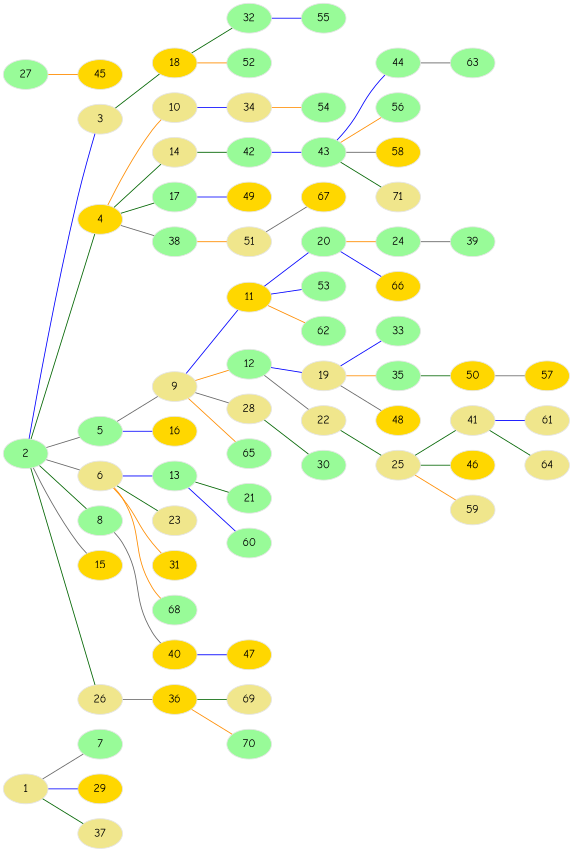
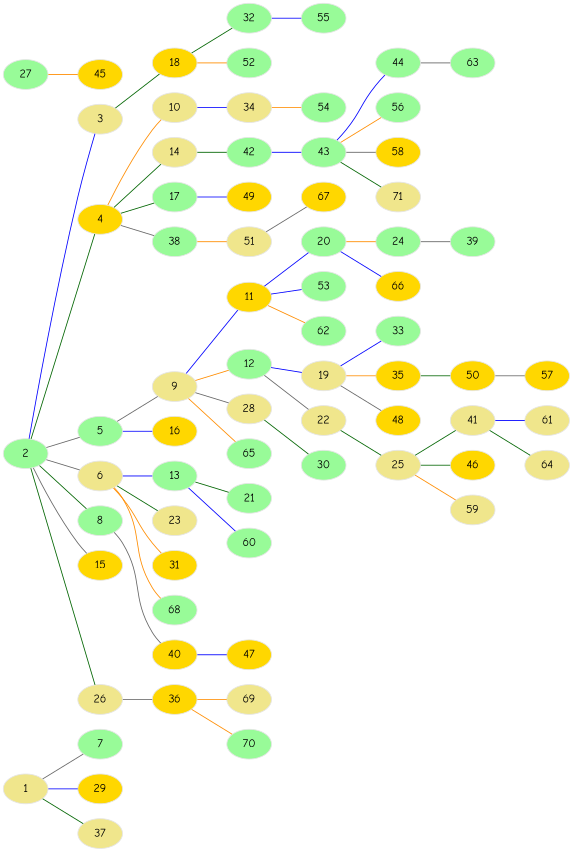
node "35": fillcolor palegreen -> gold
edge "36" -- "69": color darkgreen -> darkorange
